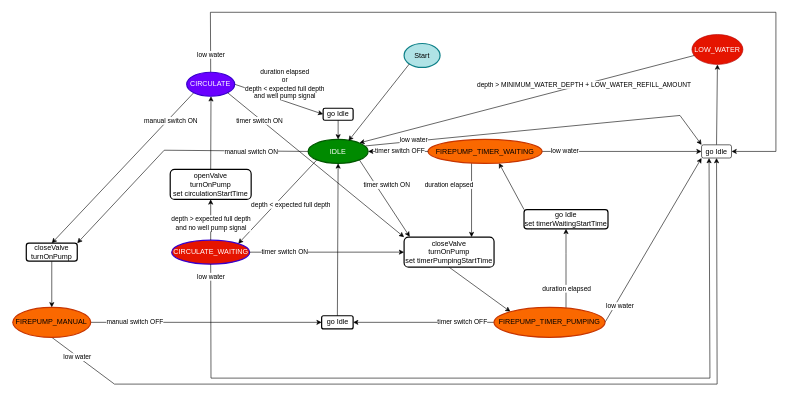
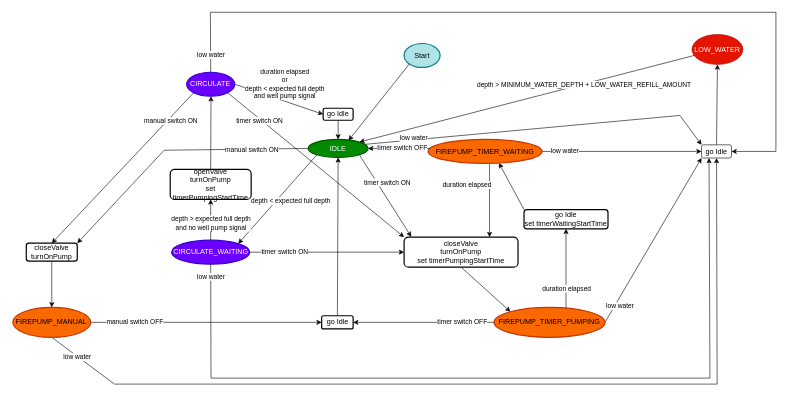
node "IDLE": size 60x24 -> 60x18
node "openValve turnOnPump set circulationStartTime": label "openValve turnOnPump set circulationStartTime" -> "openValve turnOnPump set timerPumpingStartTime"
node "CIRCULATE_WAITING": fillcolor #e51400 -> #6a00ff
node "closeValve turnOnPump set timerPumpingStartTime": size 90x30 -> 114x30
